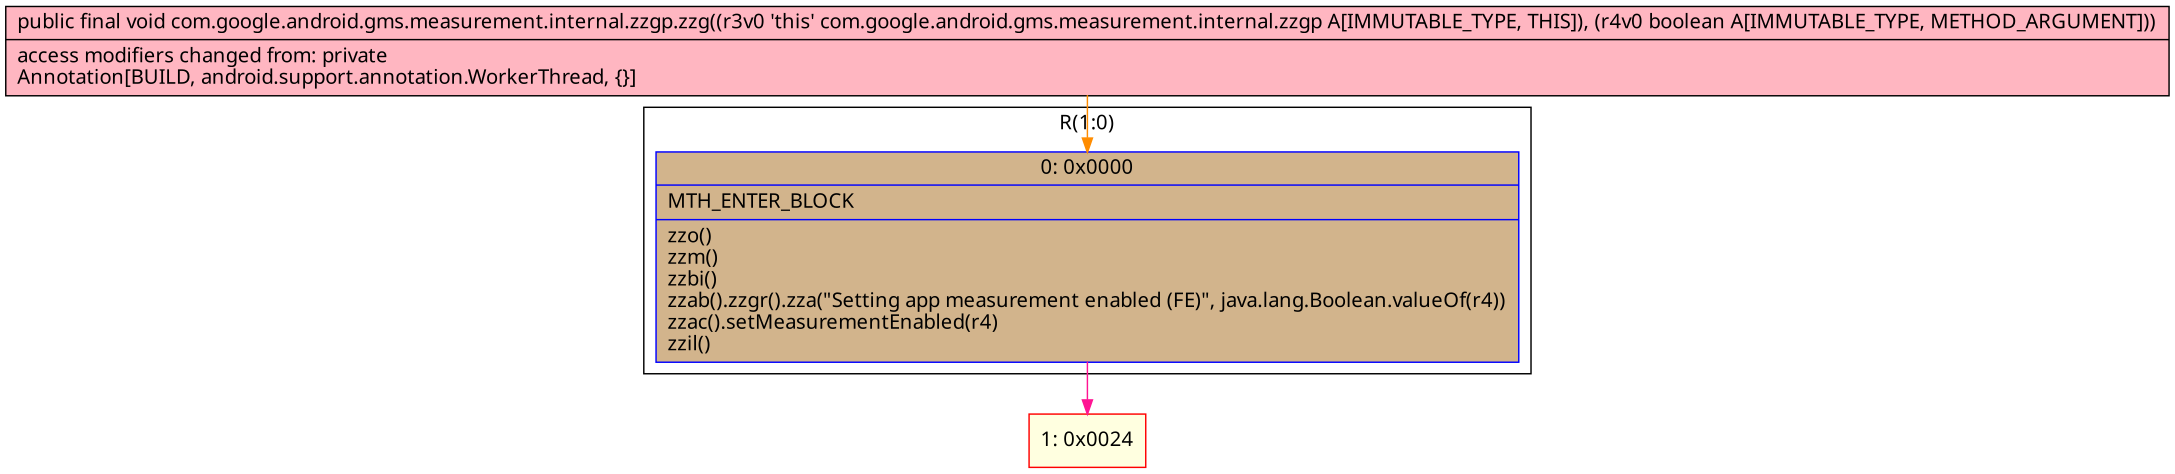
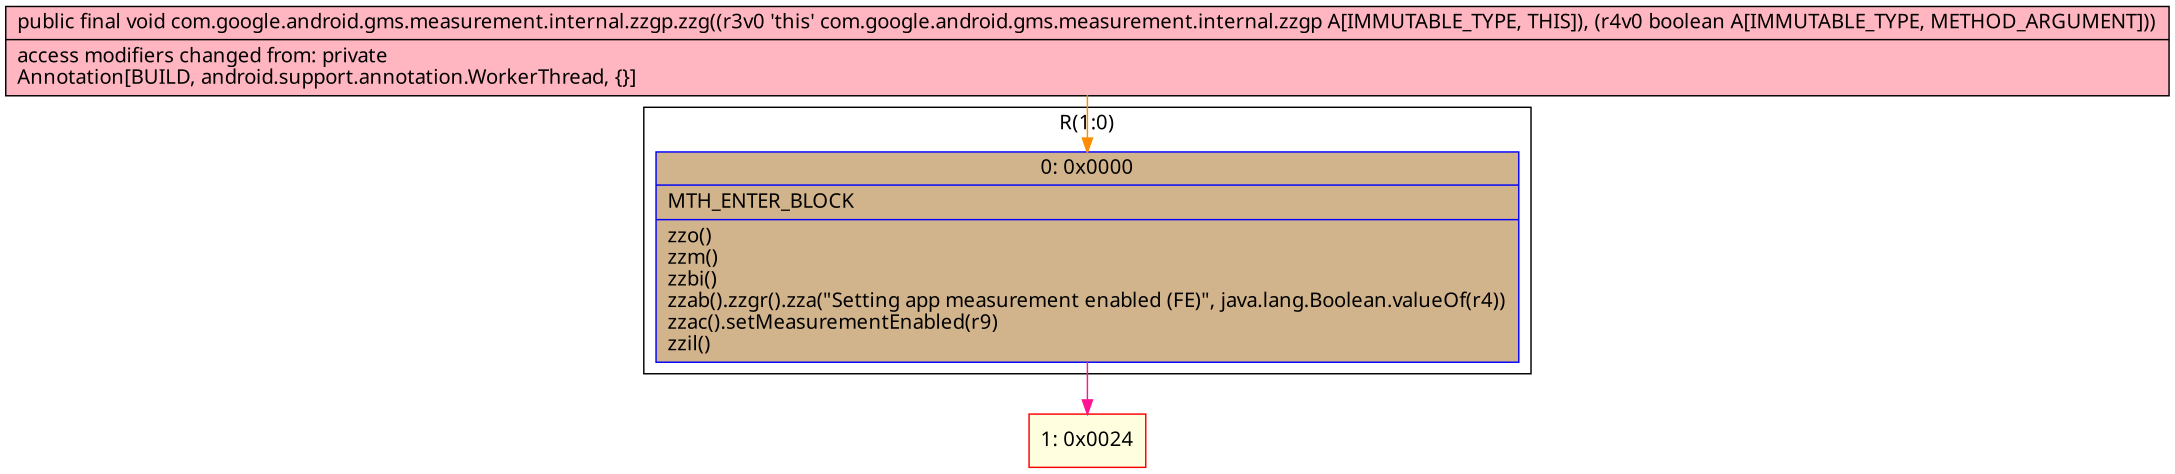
node "0: 0x0000": text "zzac().setMeasurementEnabled(r4)" -> "zzac().setMeasurementEnabled(r9)"
